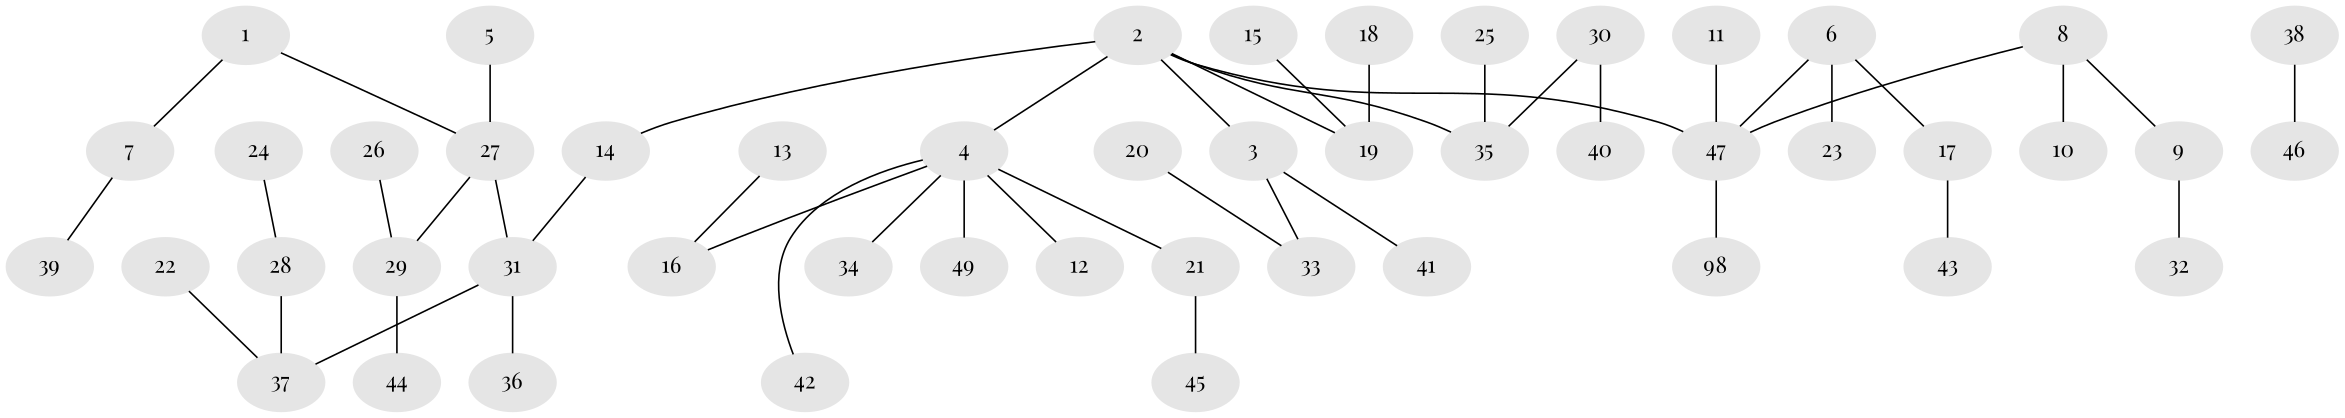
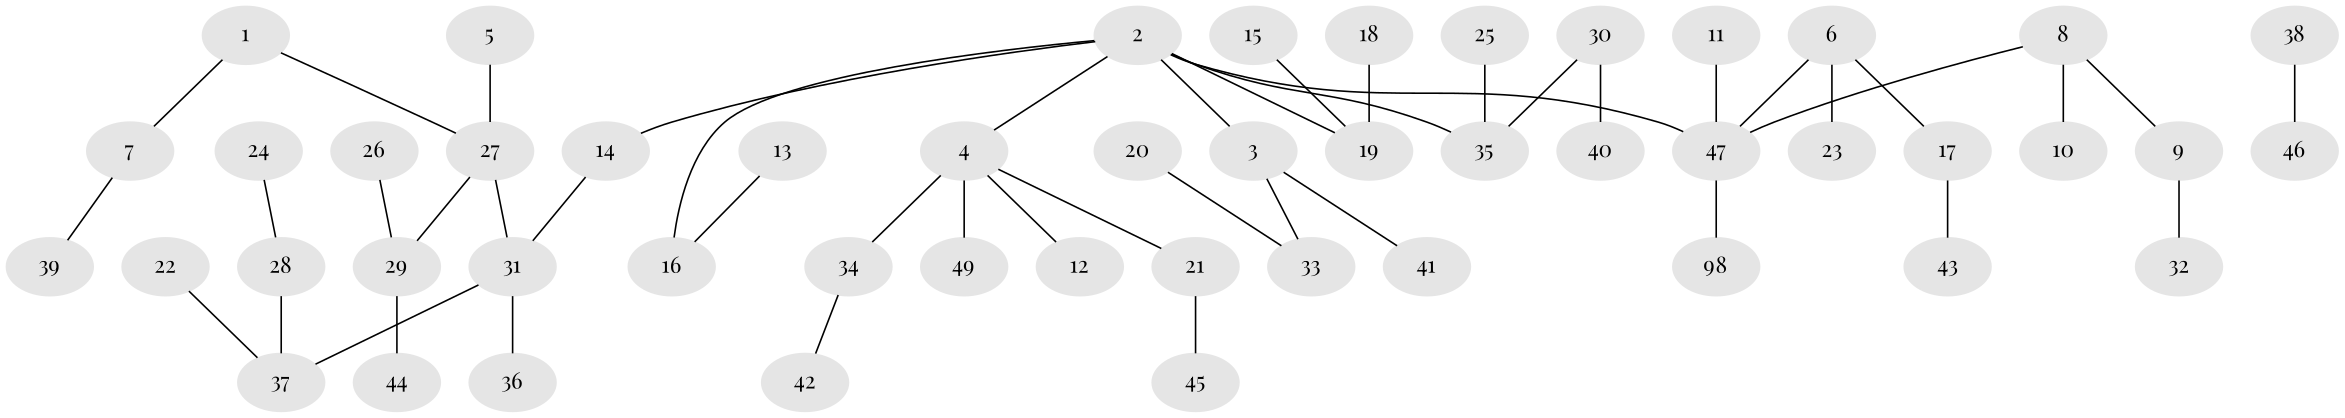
edge "4" -- "16": now "2" -- "16"
edge "4" -- "42": now "34" -- "42"
